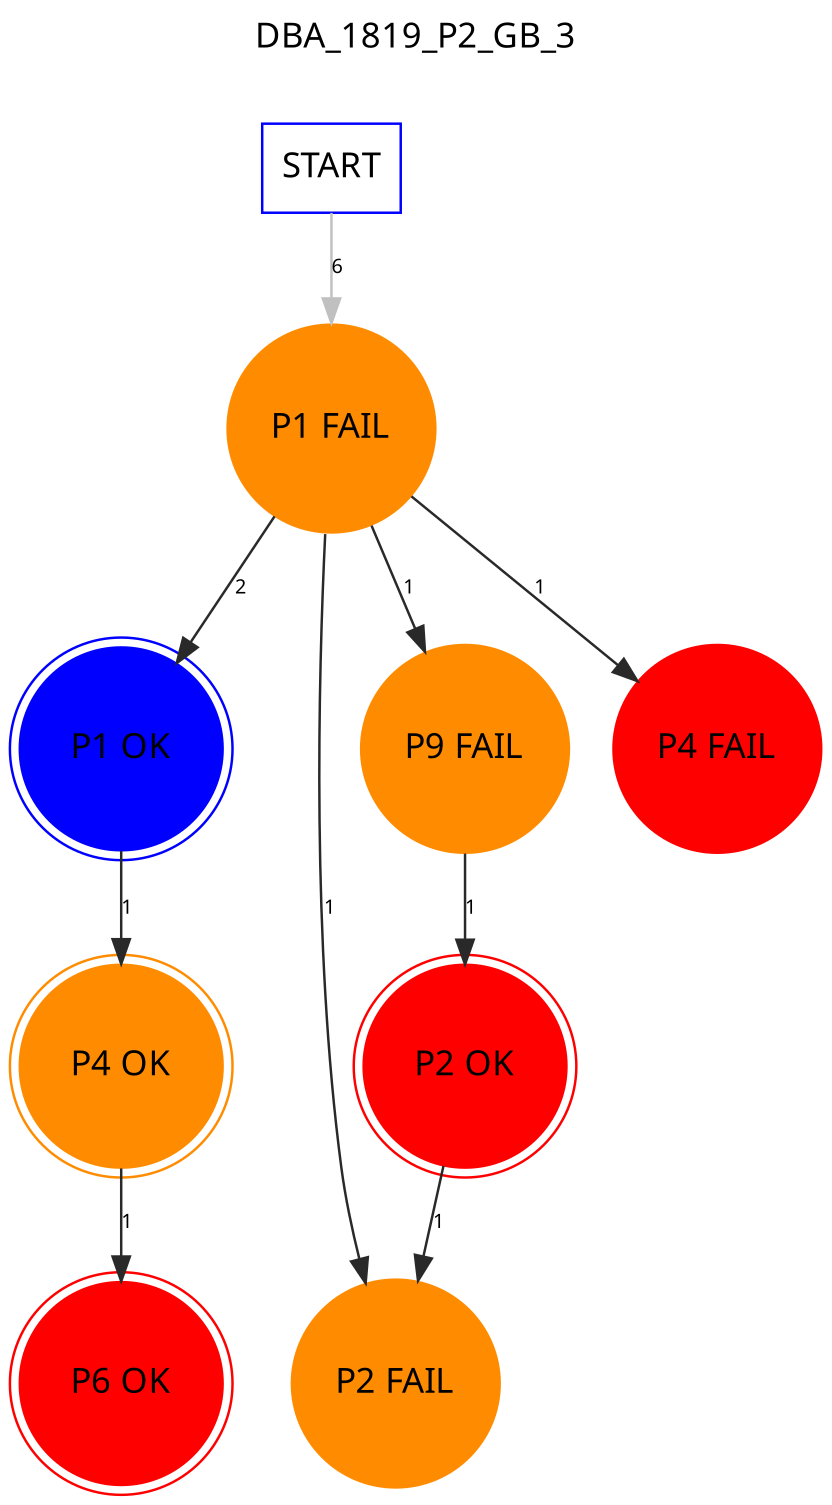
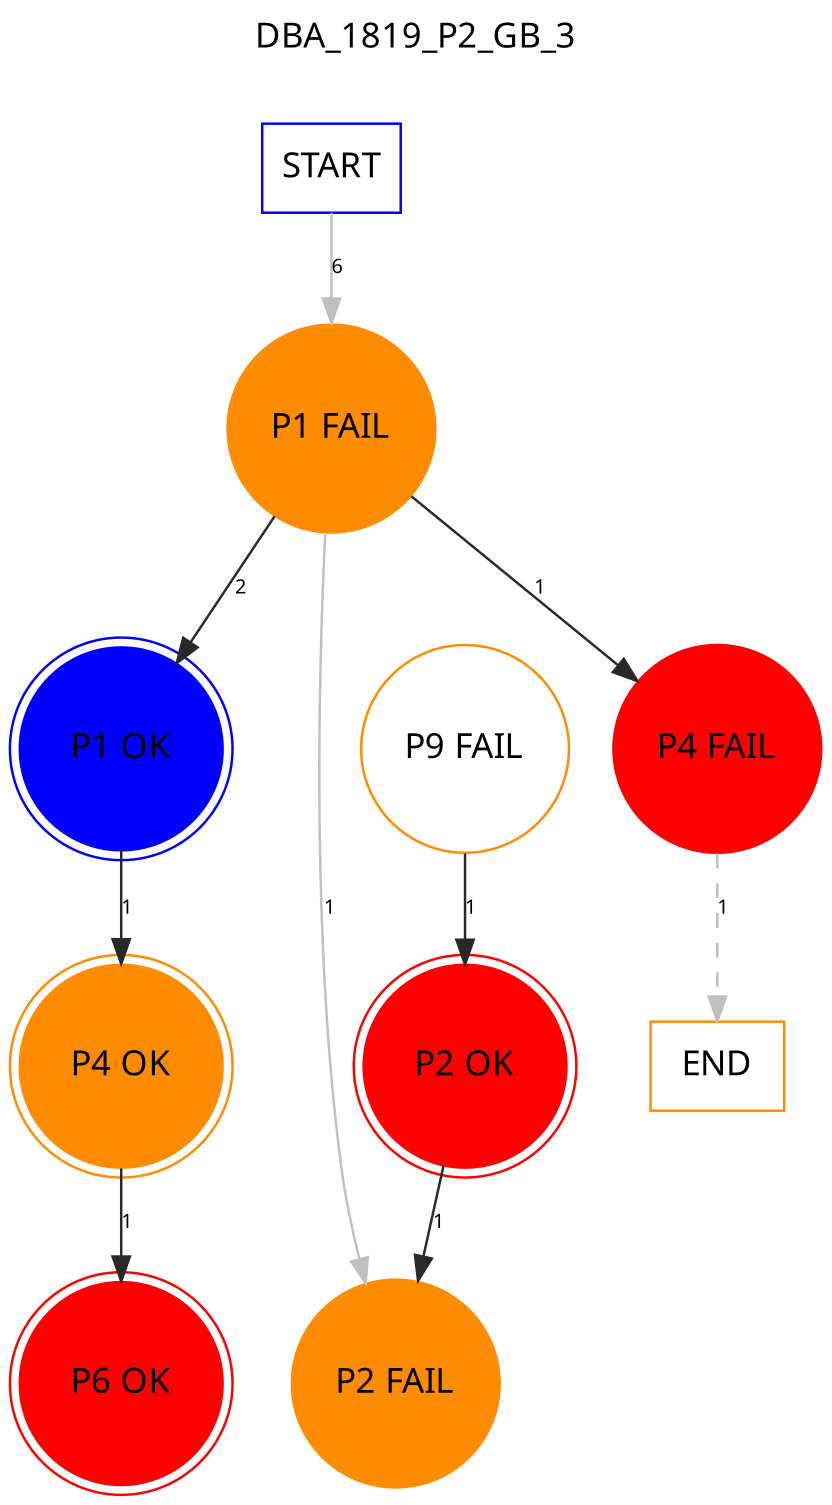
edge "P1 FAIL" -> "P9 FAIL": removed, label "1"
node "P9 FAIL": fillcolor darkorange -> white
edge "P1 FAIL" -> "P2 FAIL": color grey16 -> grey
node "END": added
